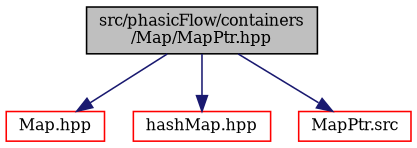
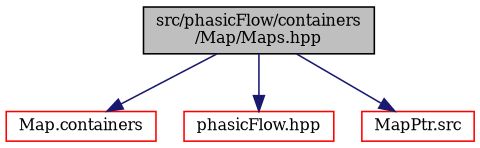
node "src/phasicFlow/containers /Map/MapPtr.hpp": label "src/phasicFlow/containers /Map/MapPtr.hpp" -> "src/phasicFlow/containers /Map/Maps.hpp"
node "Map.hpp": label "Map.hpp" -> "Map.containers"
node "hashMap.hpp": label "hashMap.hpp" -> "phasicFlow.hpp"
